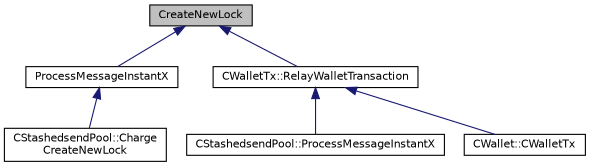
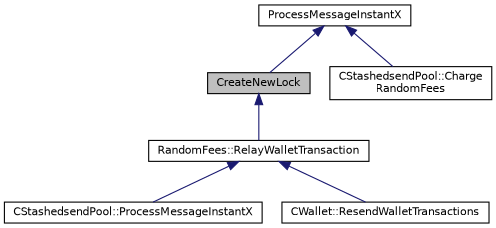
edge "ProcessMessageInstantX" -> "CreateNewLock": reversed
node "CWalletTx::RelayWalletTransaction": label "CWalletTx::RelayWalletTransaction" -> "RandomFees::RelayWalletTransaction"
node "CStashedsendPool::Charge CreateNewLock": label "CStashedsendPool::Charge CreateNewLock" -> "CStashedsendPool::Charge RandomFees"
node "CWallet::CWalletTx": label "CWallet::CWalletTx" -> "CWallet::ResendWalletTransactions"
